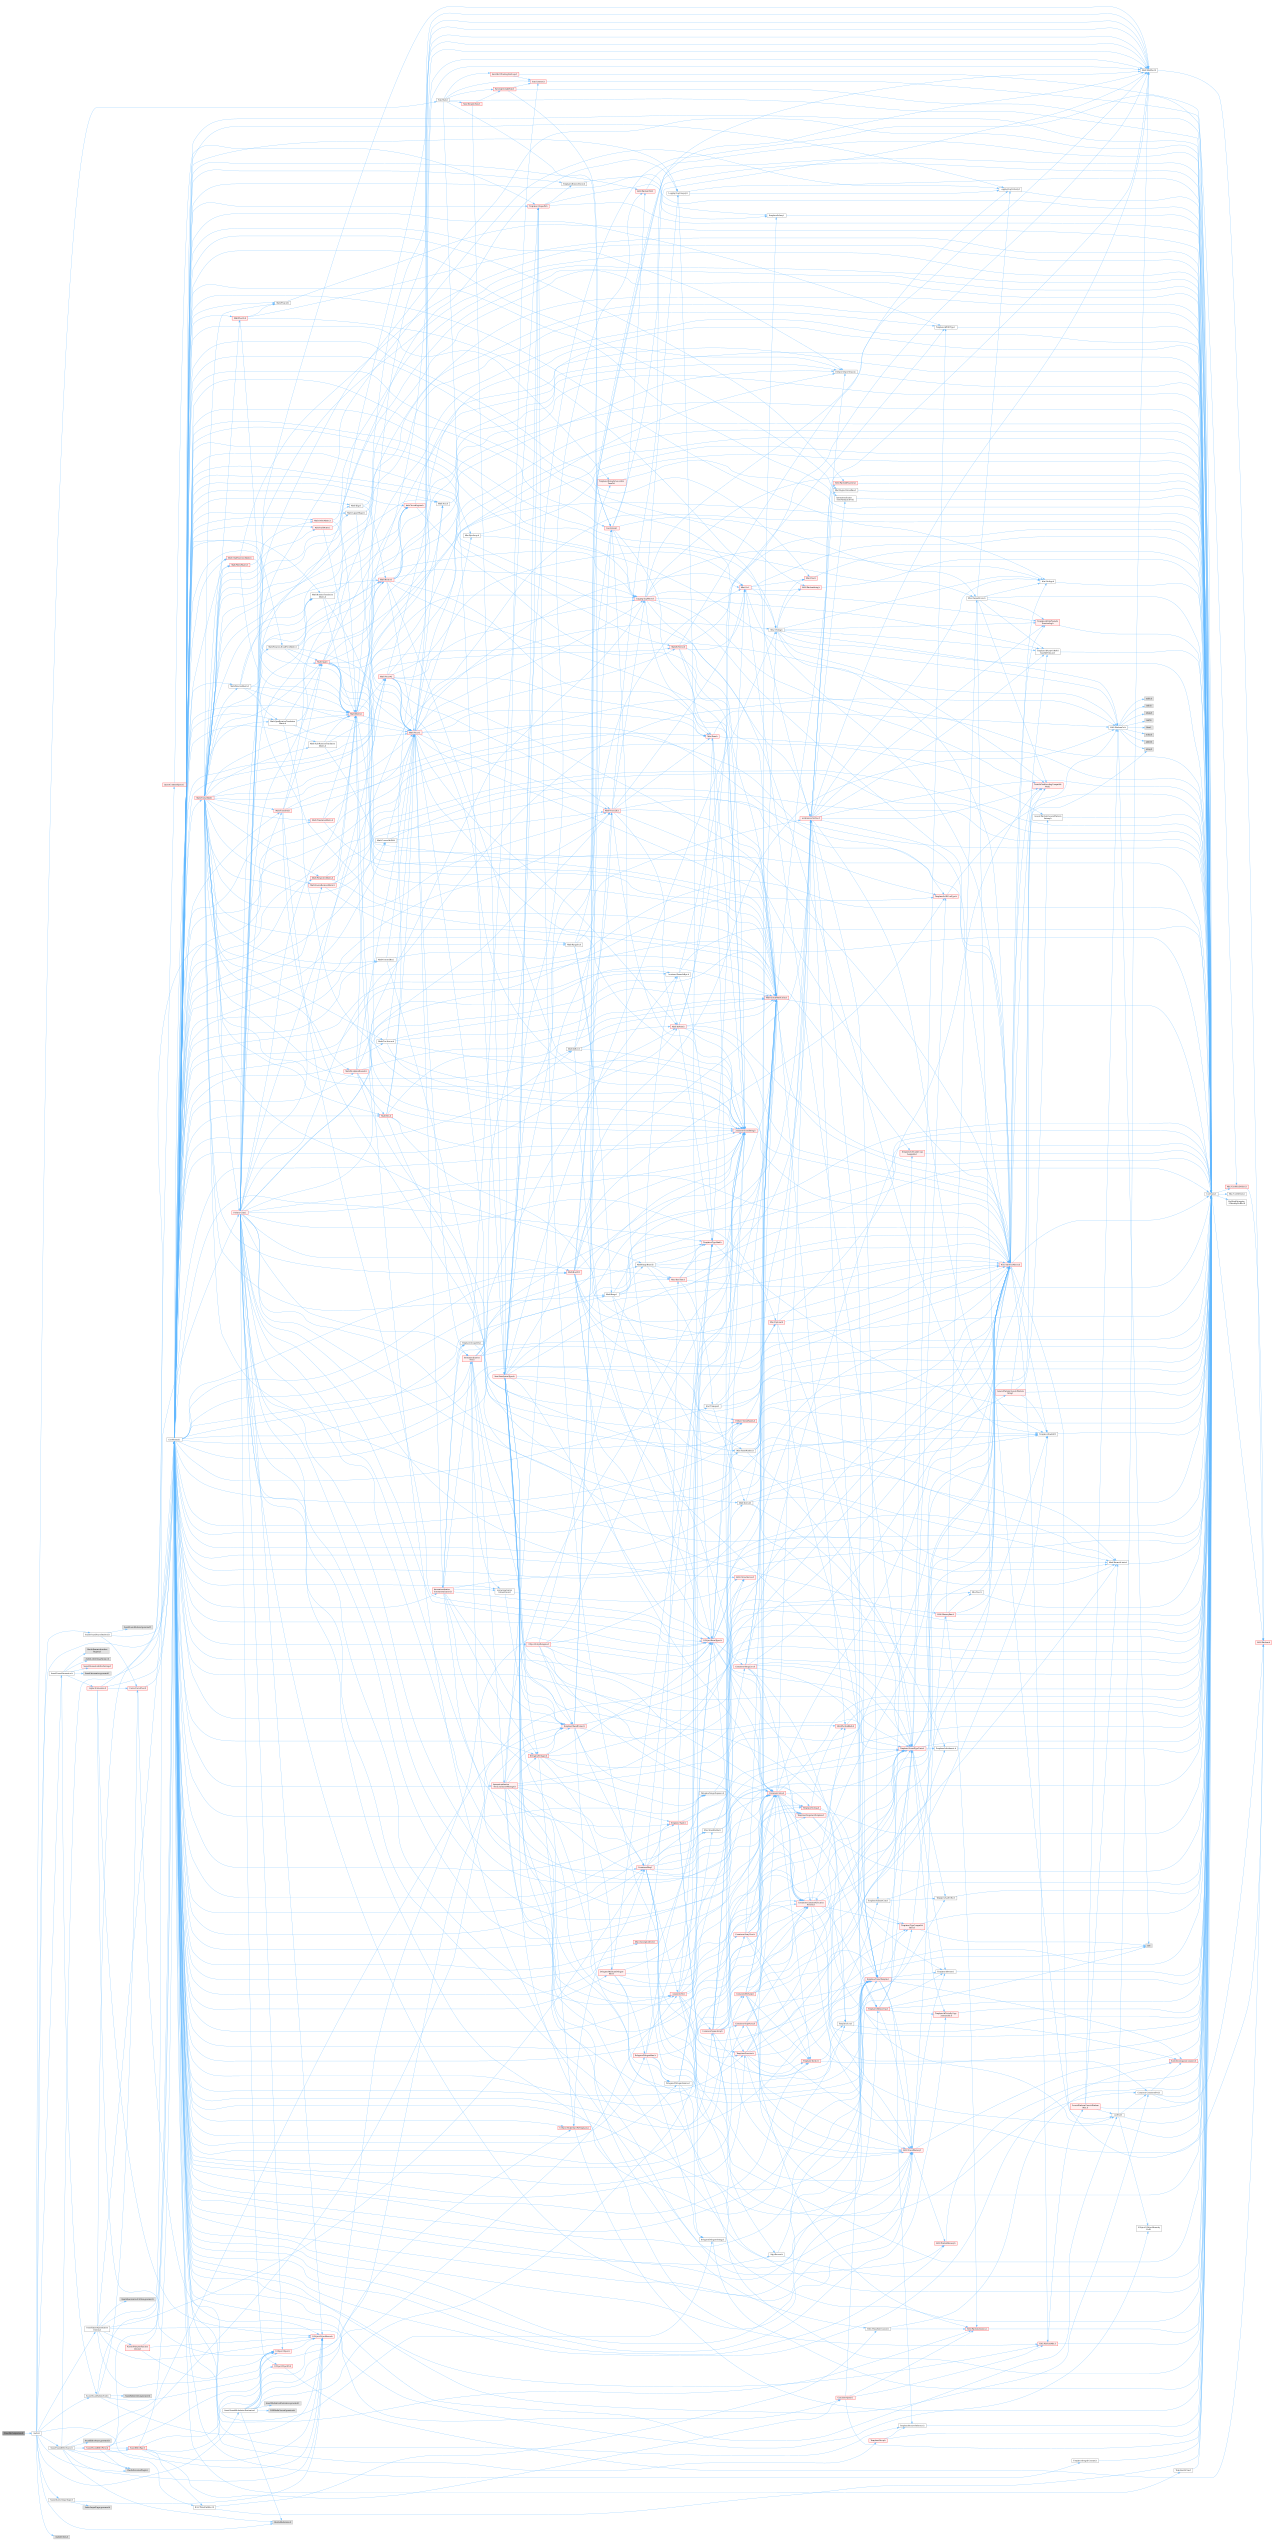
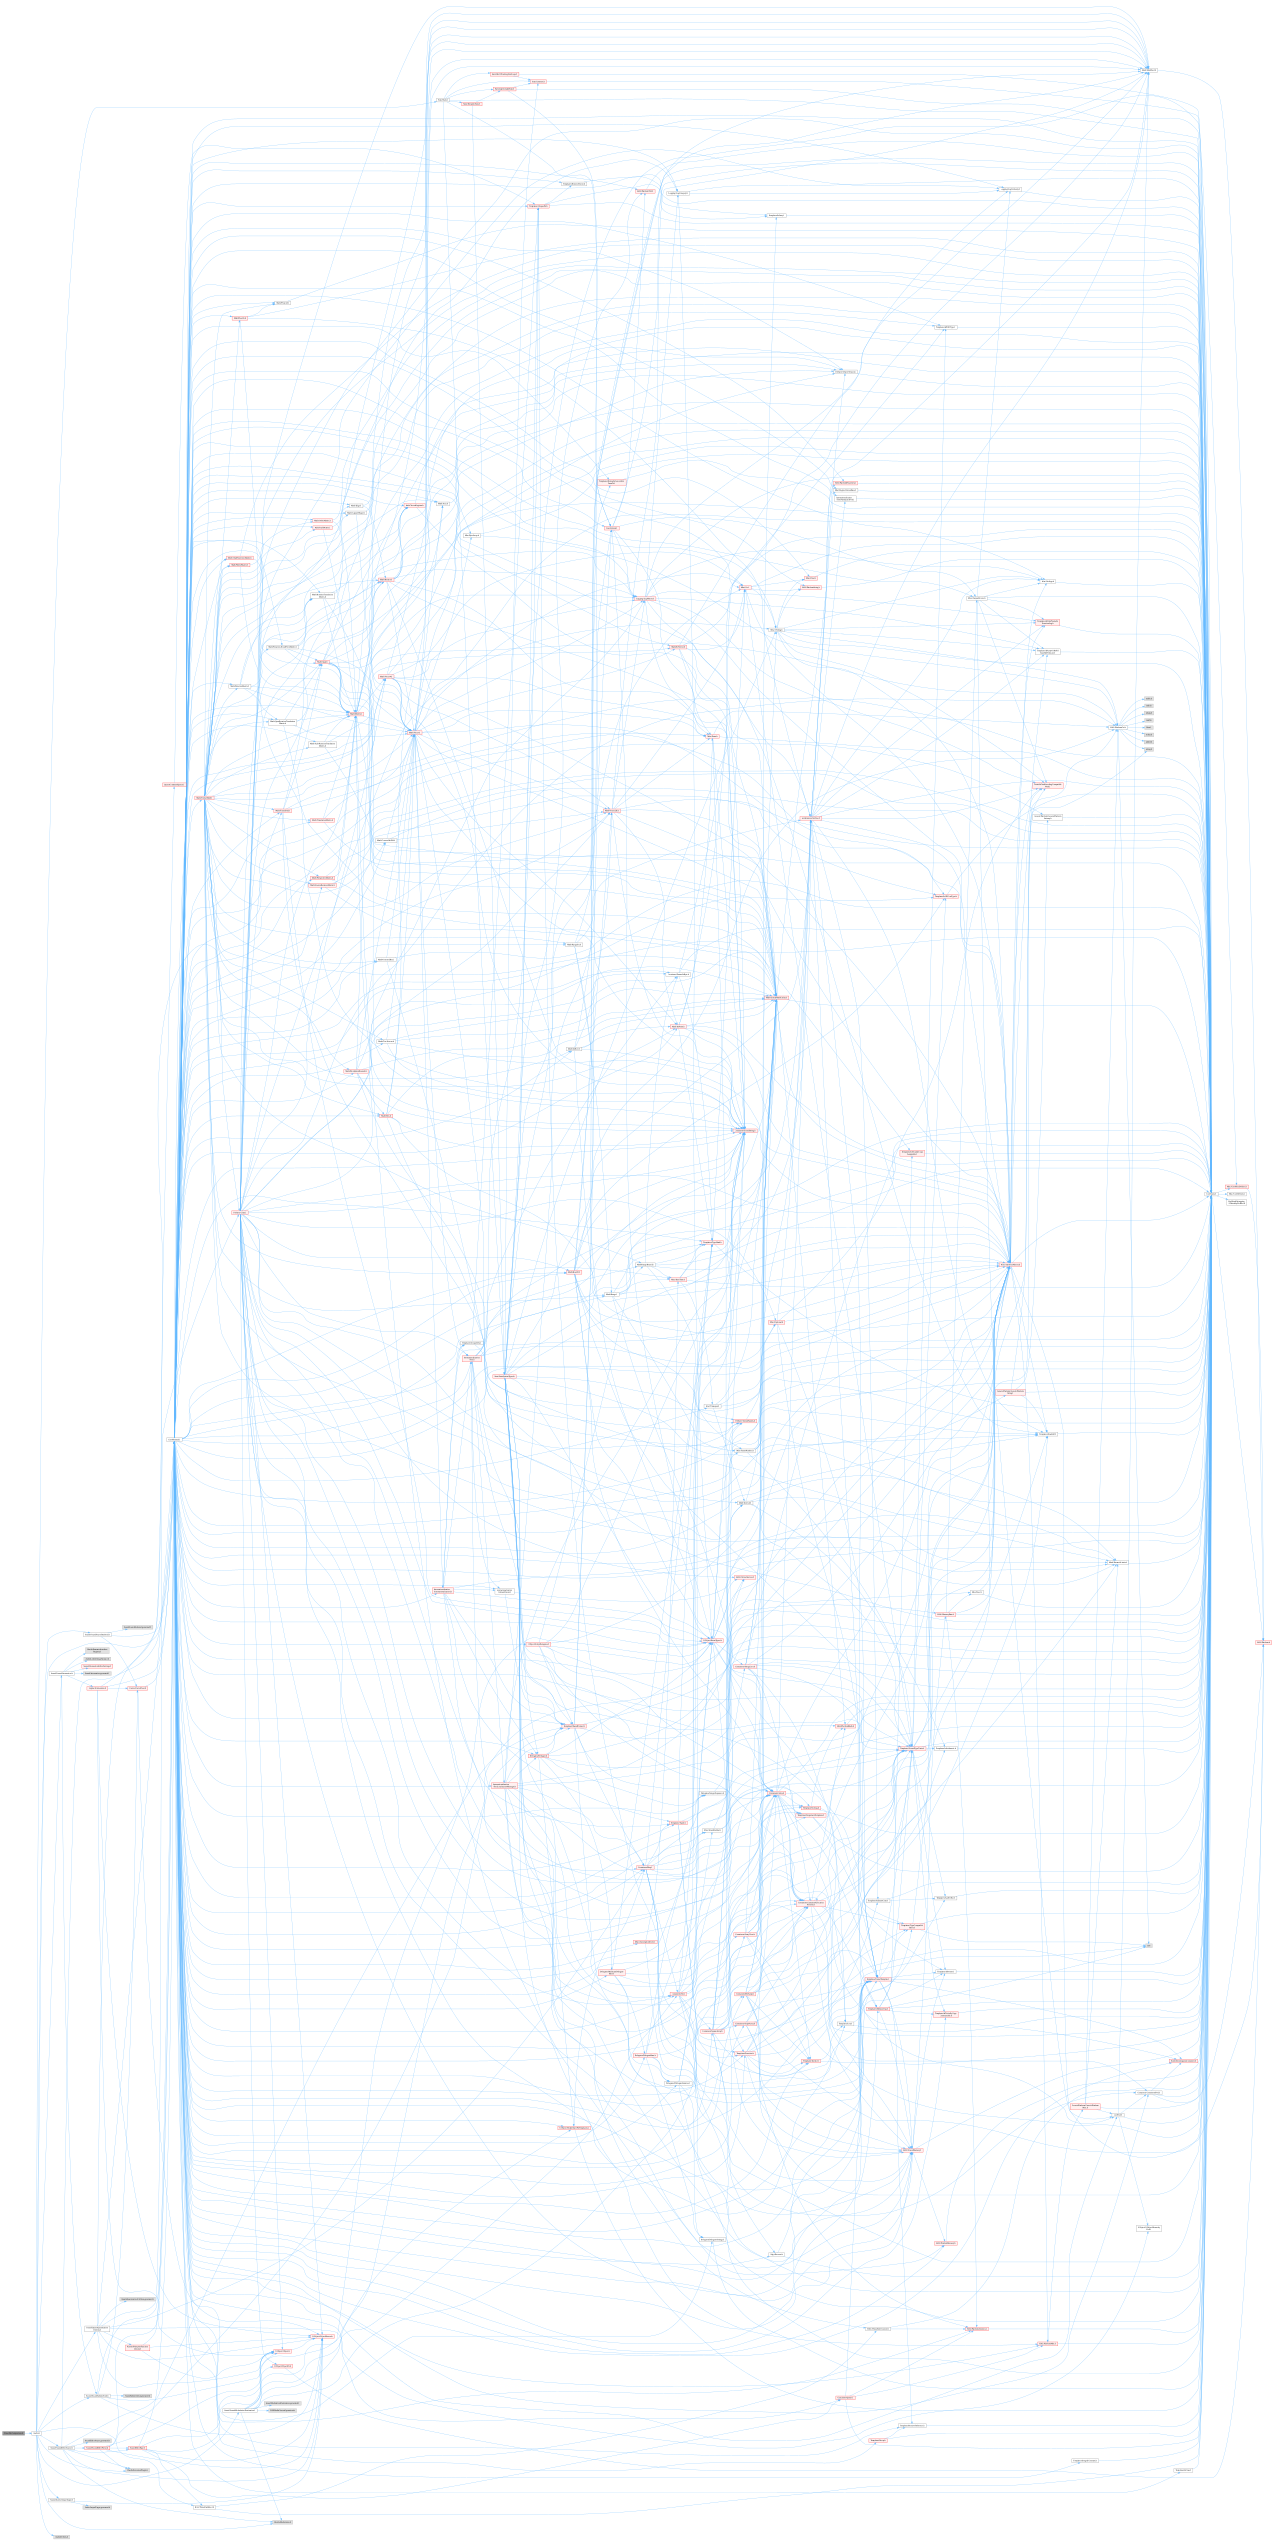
edge "Math/UnrealMath.h" -> "Math/Interval.h": added
